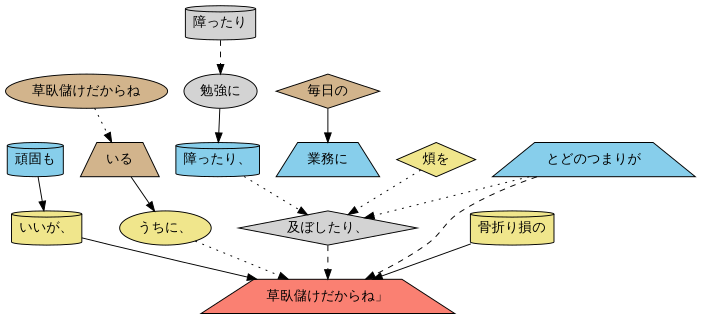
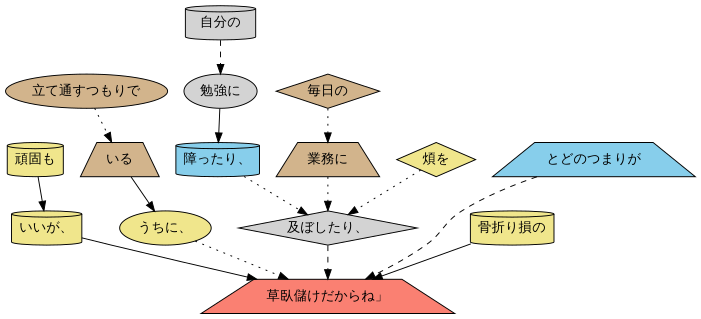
node "障ったり": label "障ったり" -> "自分の"
node "草臥儲けだからね": label "草臥儲けだからね" -> "立て通すつもりで"
edge "毎日の" -> "業務に": style solid -> dotted
node "頑固も": fillcolor skyblue -> khaki
node "業務に": fillcolor skyblue -> tan
edge "とどのつまりが" -> "及ぼしたり、": now "業務に" -> "及ぼしたり、"
